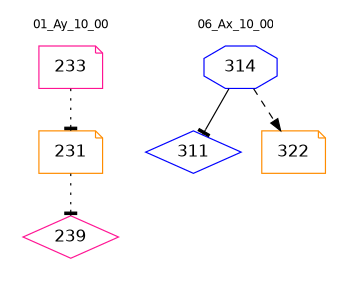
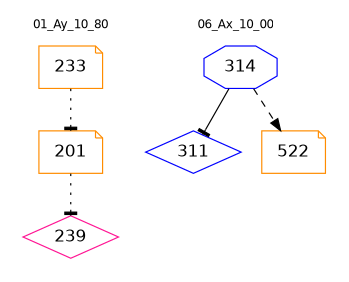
cluster "01_Ay_10_00": label "01_Ay_10_00" -> "01_Ay_10_80"
node "233": color deeppink -> darkorange
node "231": label "231" -> "201"
node "322": label "322" -> "522"
